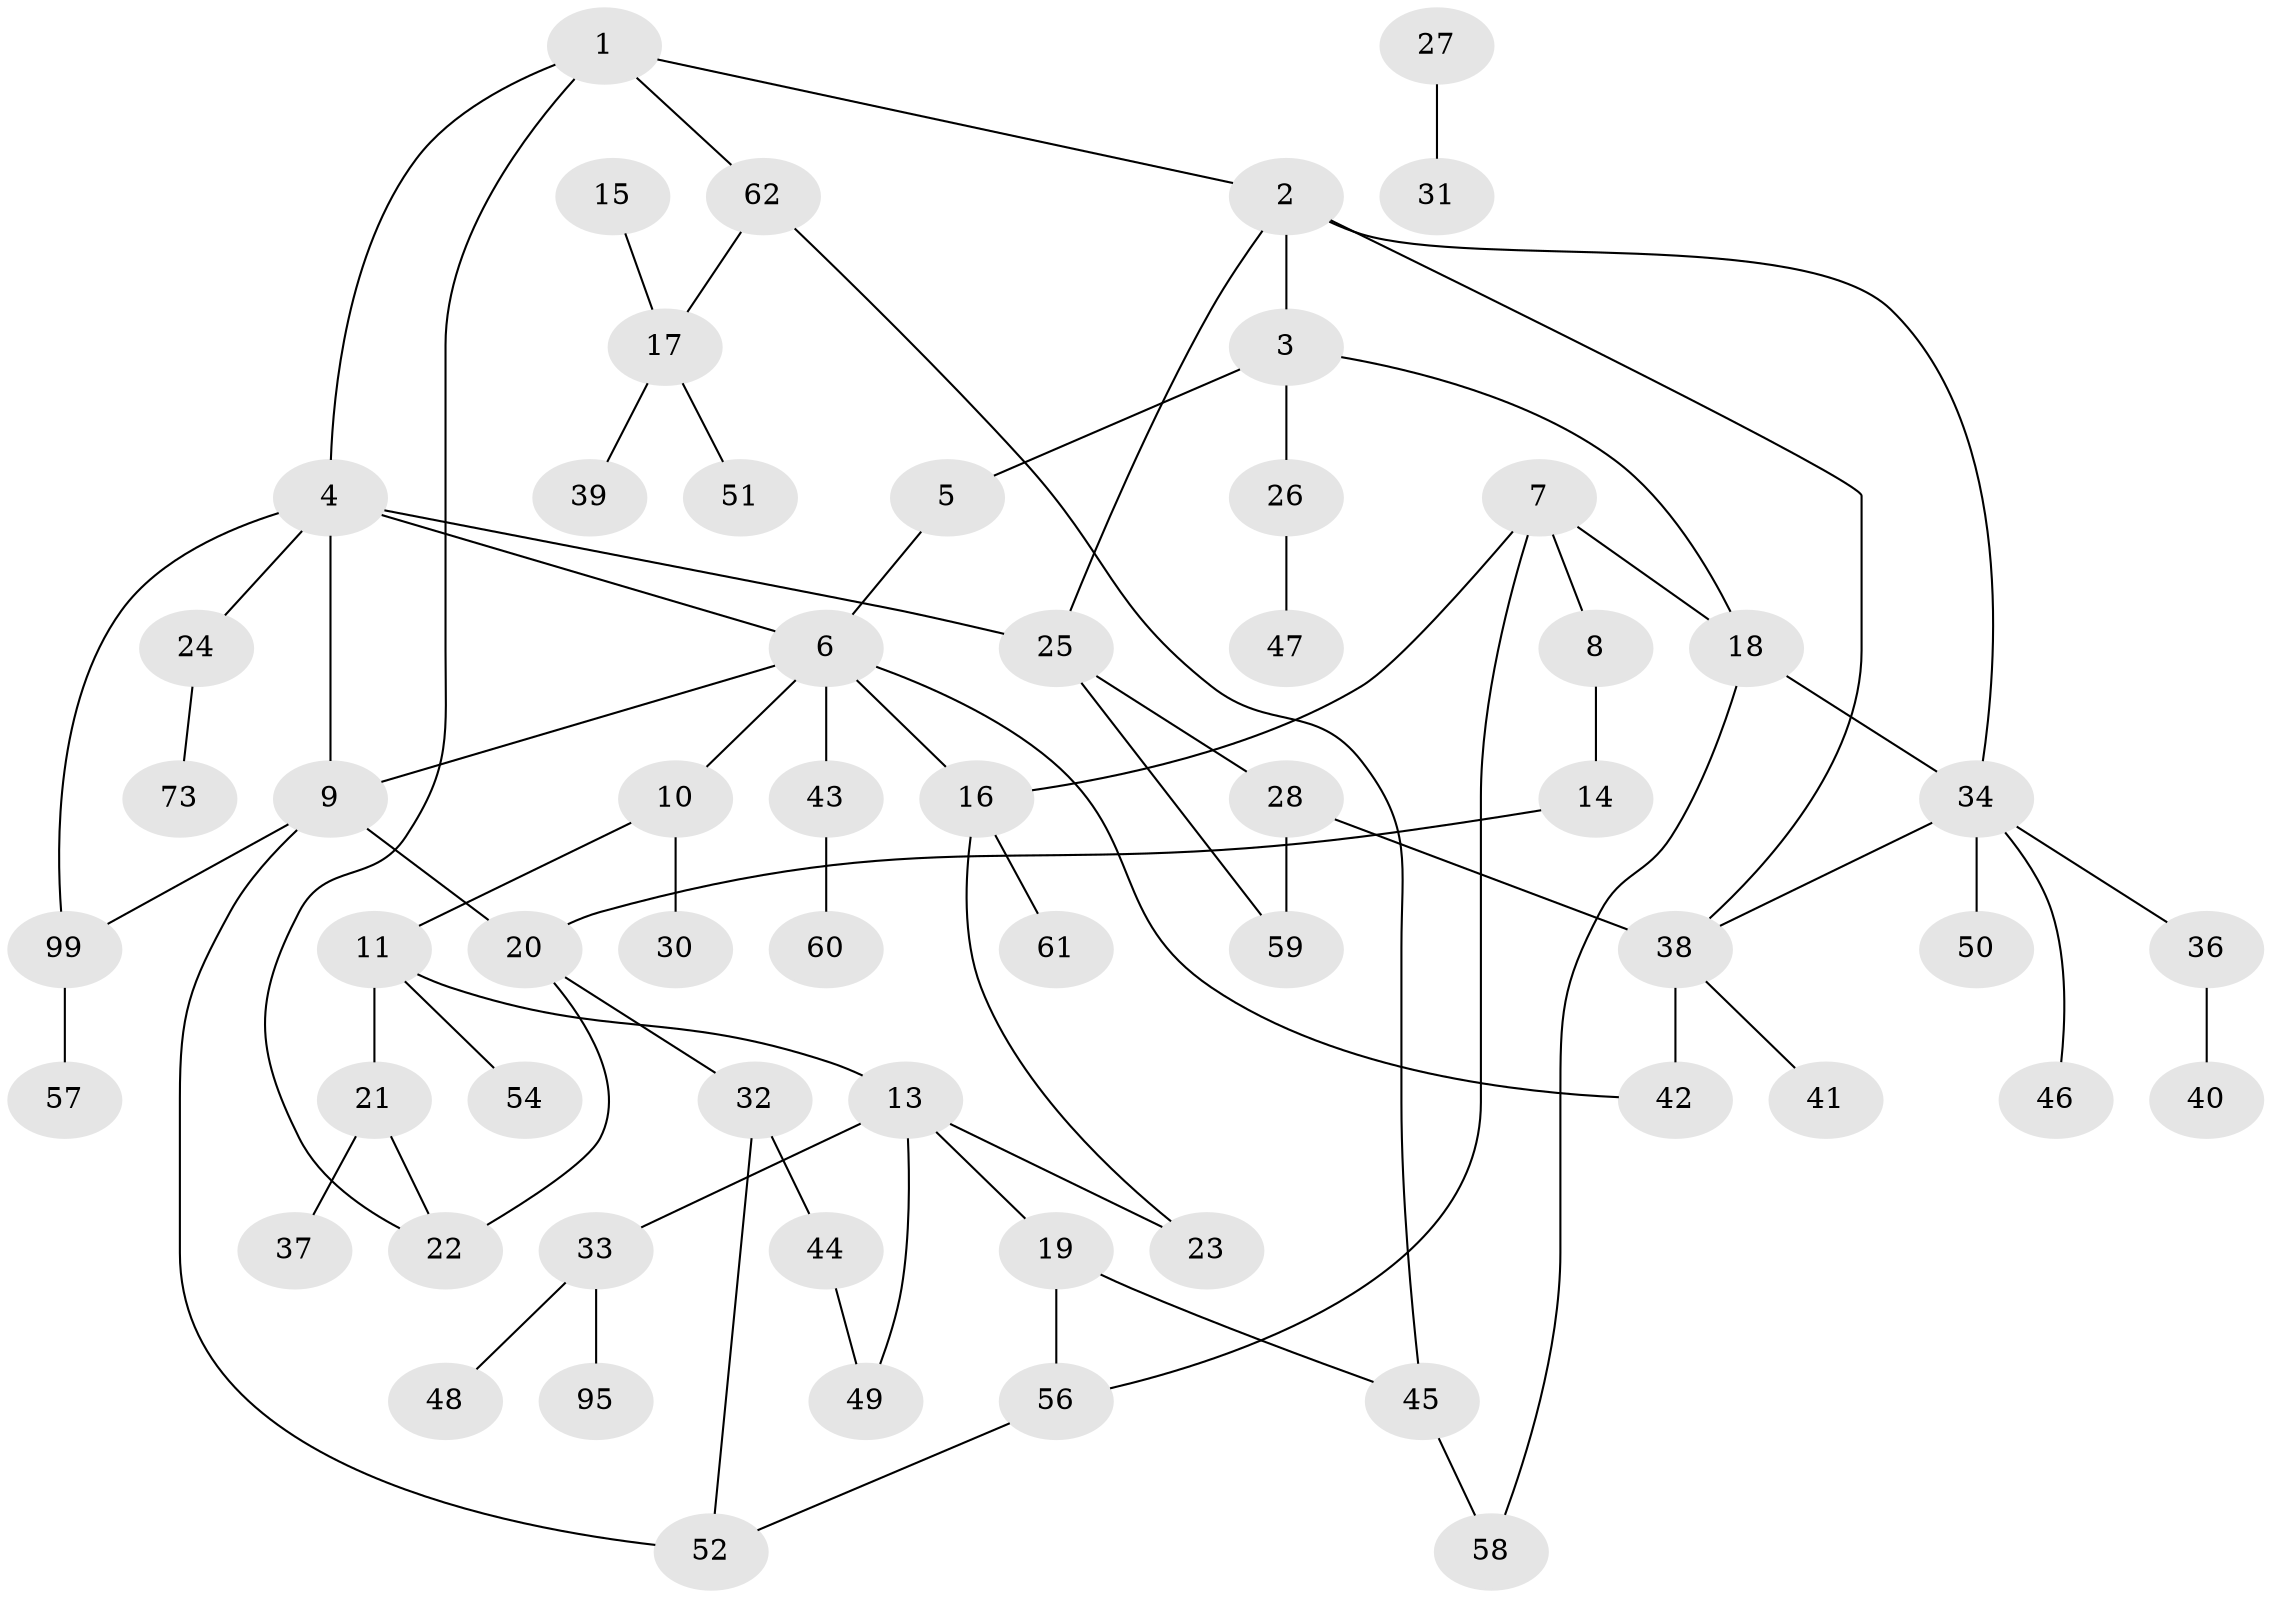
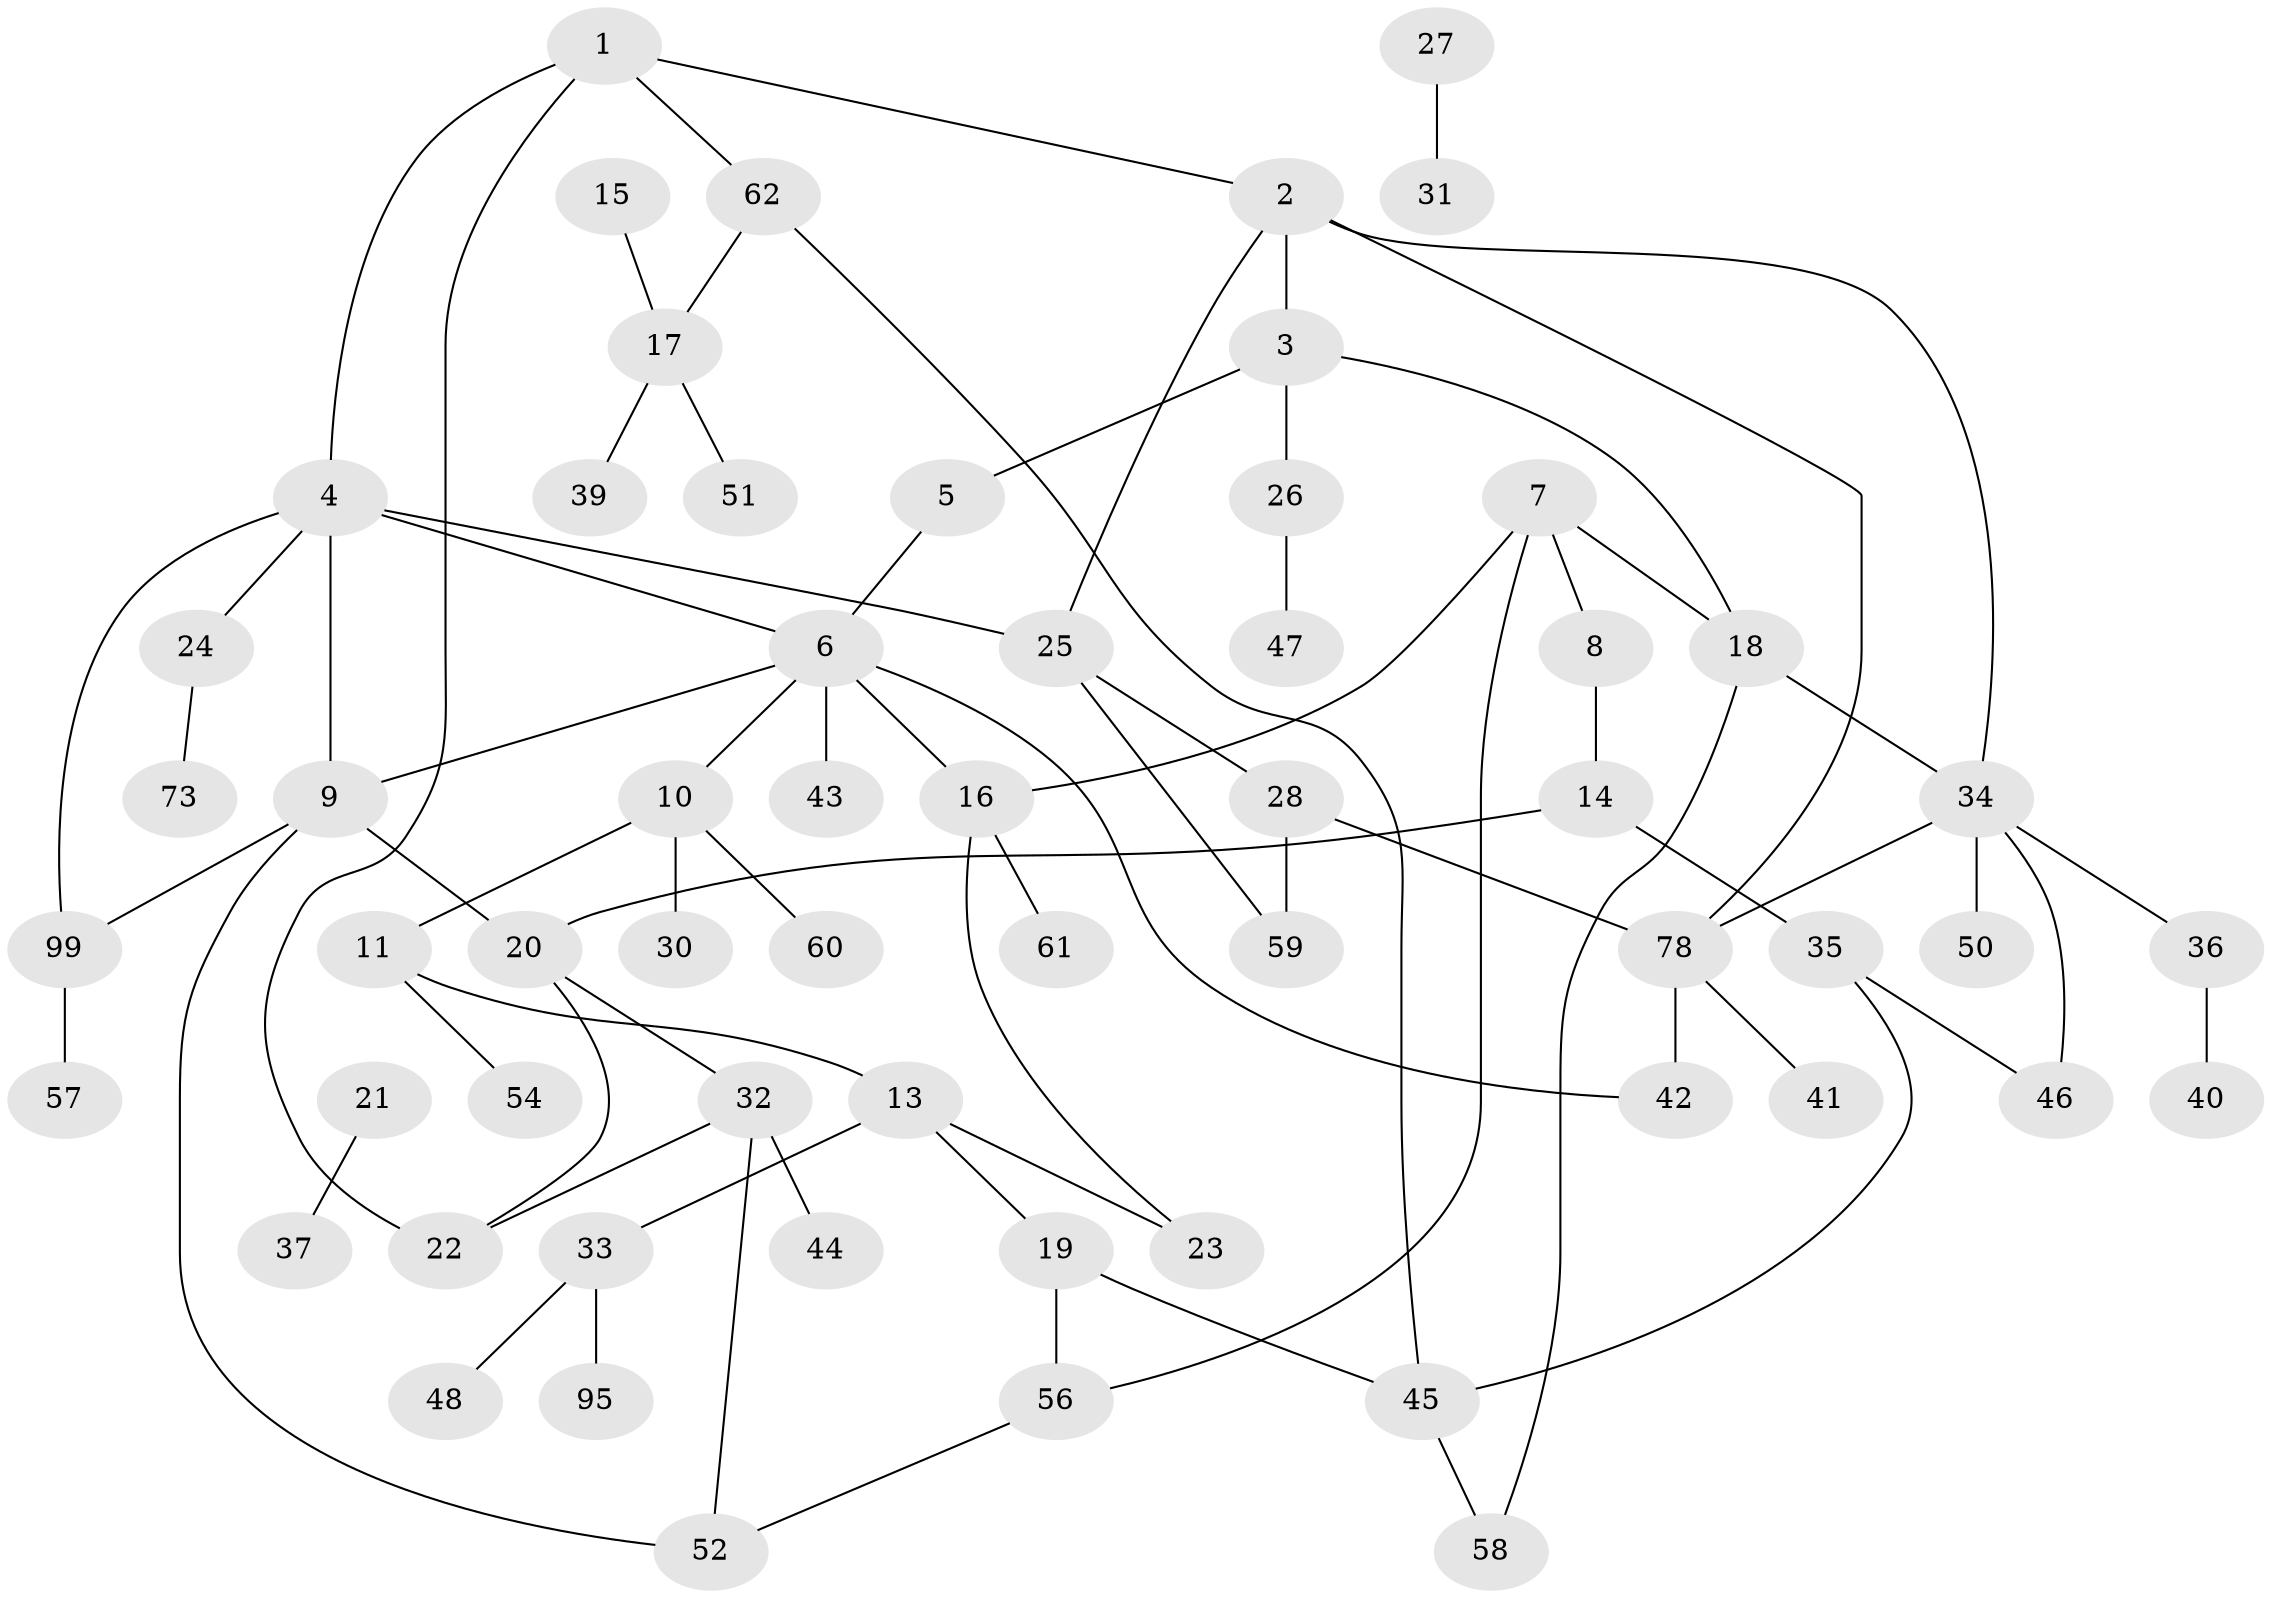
edge "43" -- "60": now "10" -- "60"
node "38": label "38" -> "78"
node "35": added
edge "11" -- "21": removed
edge "21" -- "22": now "32" -- "22"
node "49": removed
